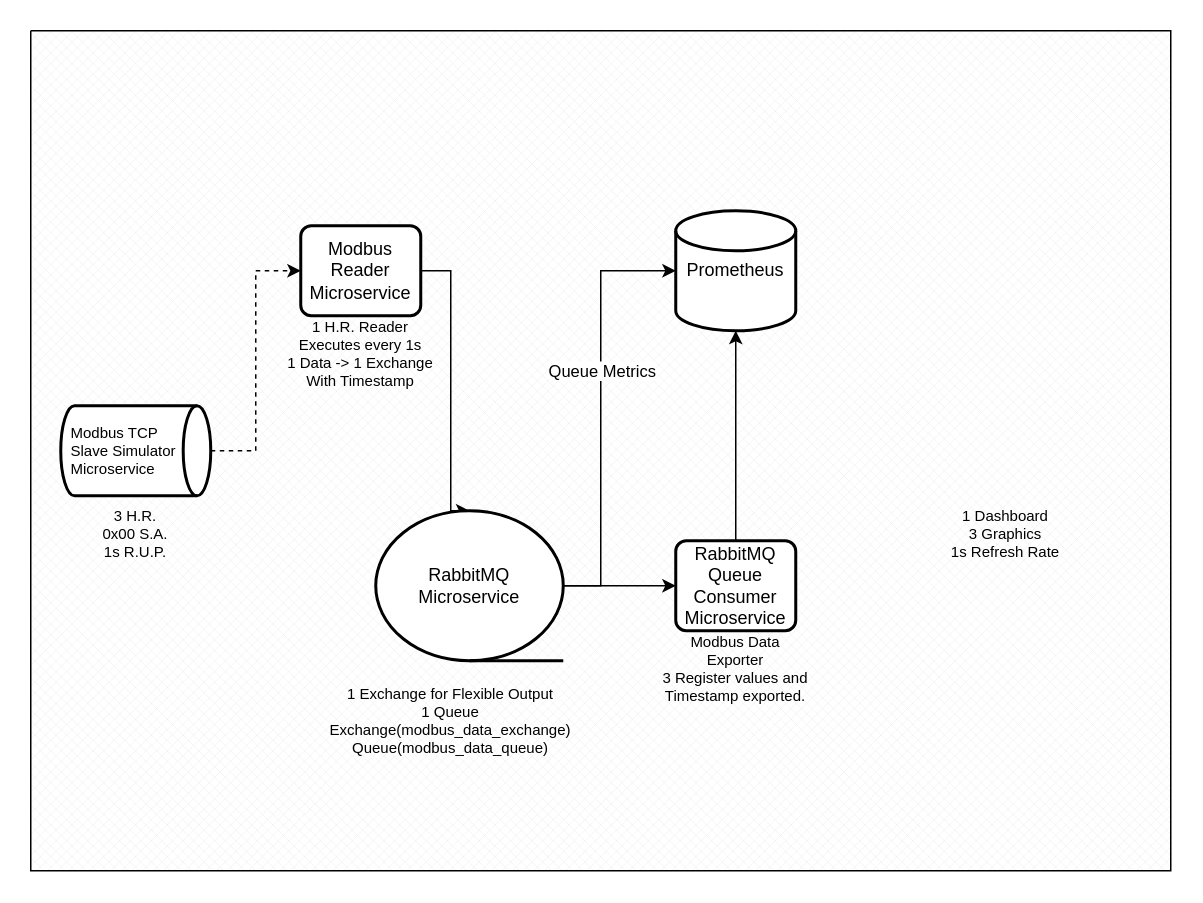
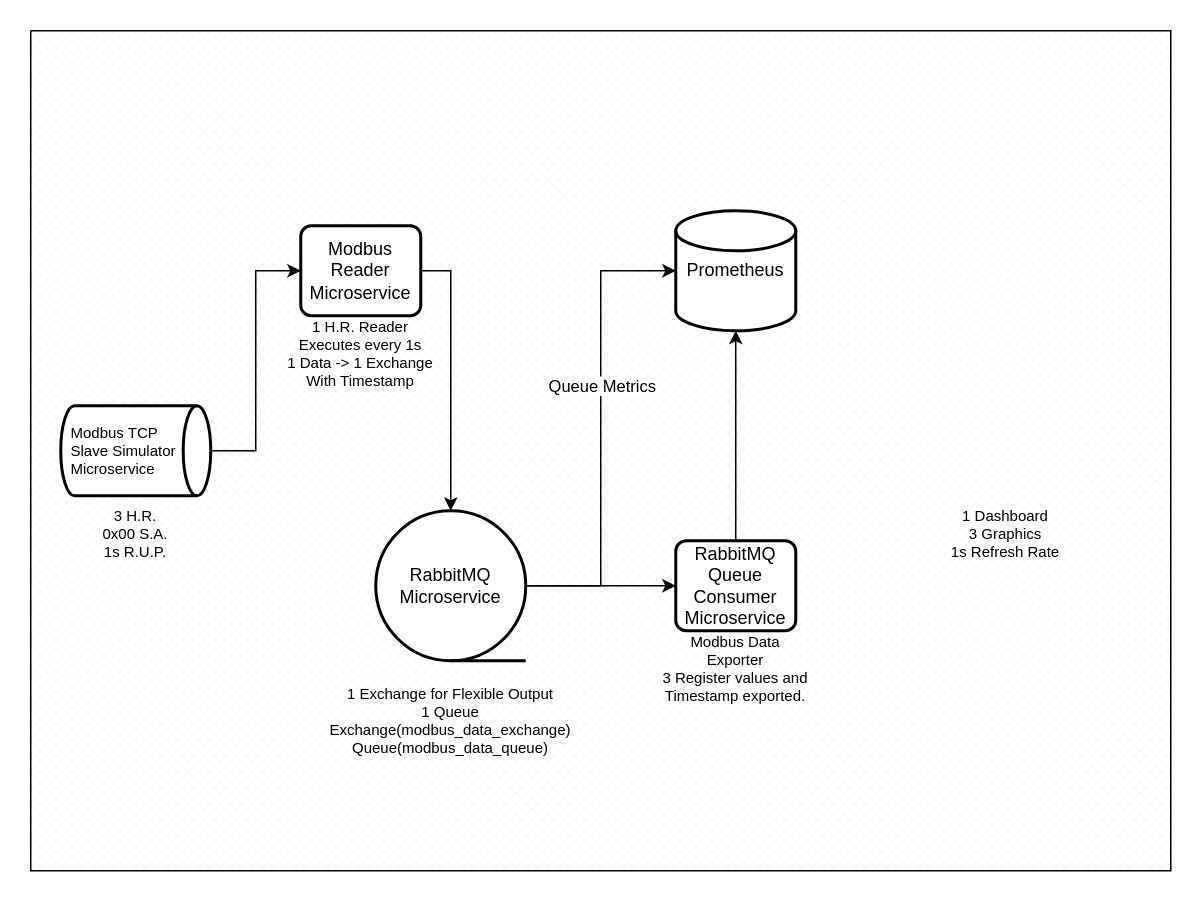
edge "Modbus TCP Slave Simulator Microservice" -> "Modbus Reader Microservice": style dashed -> solid
node "RabbitMQ Microservice": size 188x150 -> 150x150
